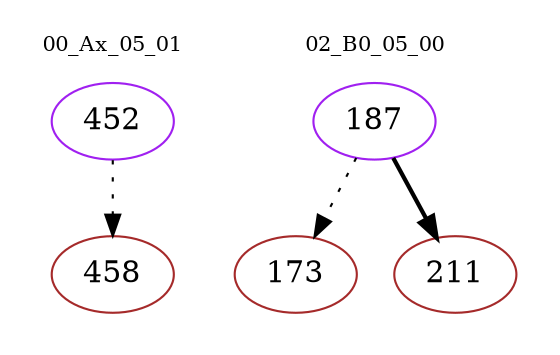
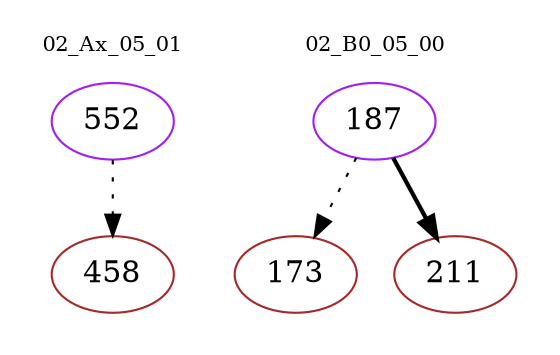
cluster "00_Ax_05_01": label "00_Ax_05_01" -> "02_Ax_05_01"
node "452": label "452" -> "552"
